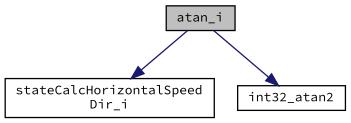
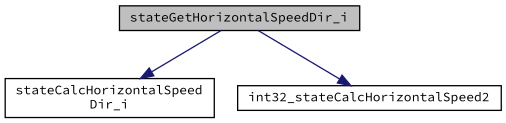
node "atan_i": label "atan_i" -> "stateGetHorizontalSpeedDir_i"
node "int32_atan2": label "int32_atan2" -> "int32_stateCalcHorizontalSpeed2"
